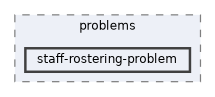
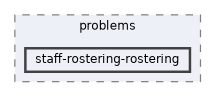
node "staff-rostering-problem": label "staff-rostering-problem" -> "staff-rostering-rostering"
